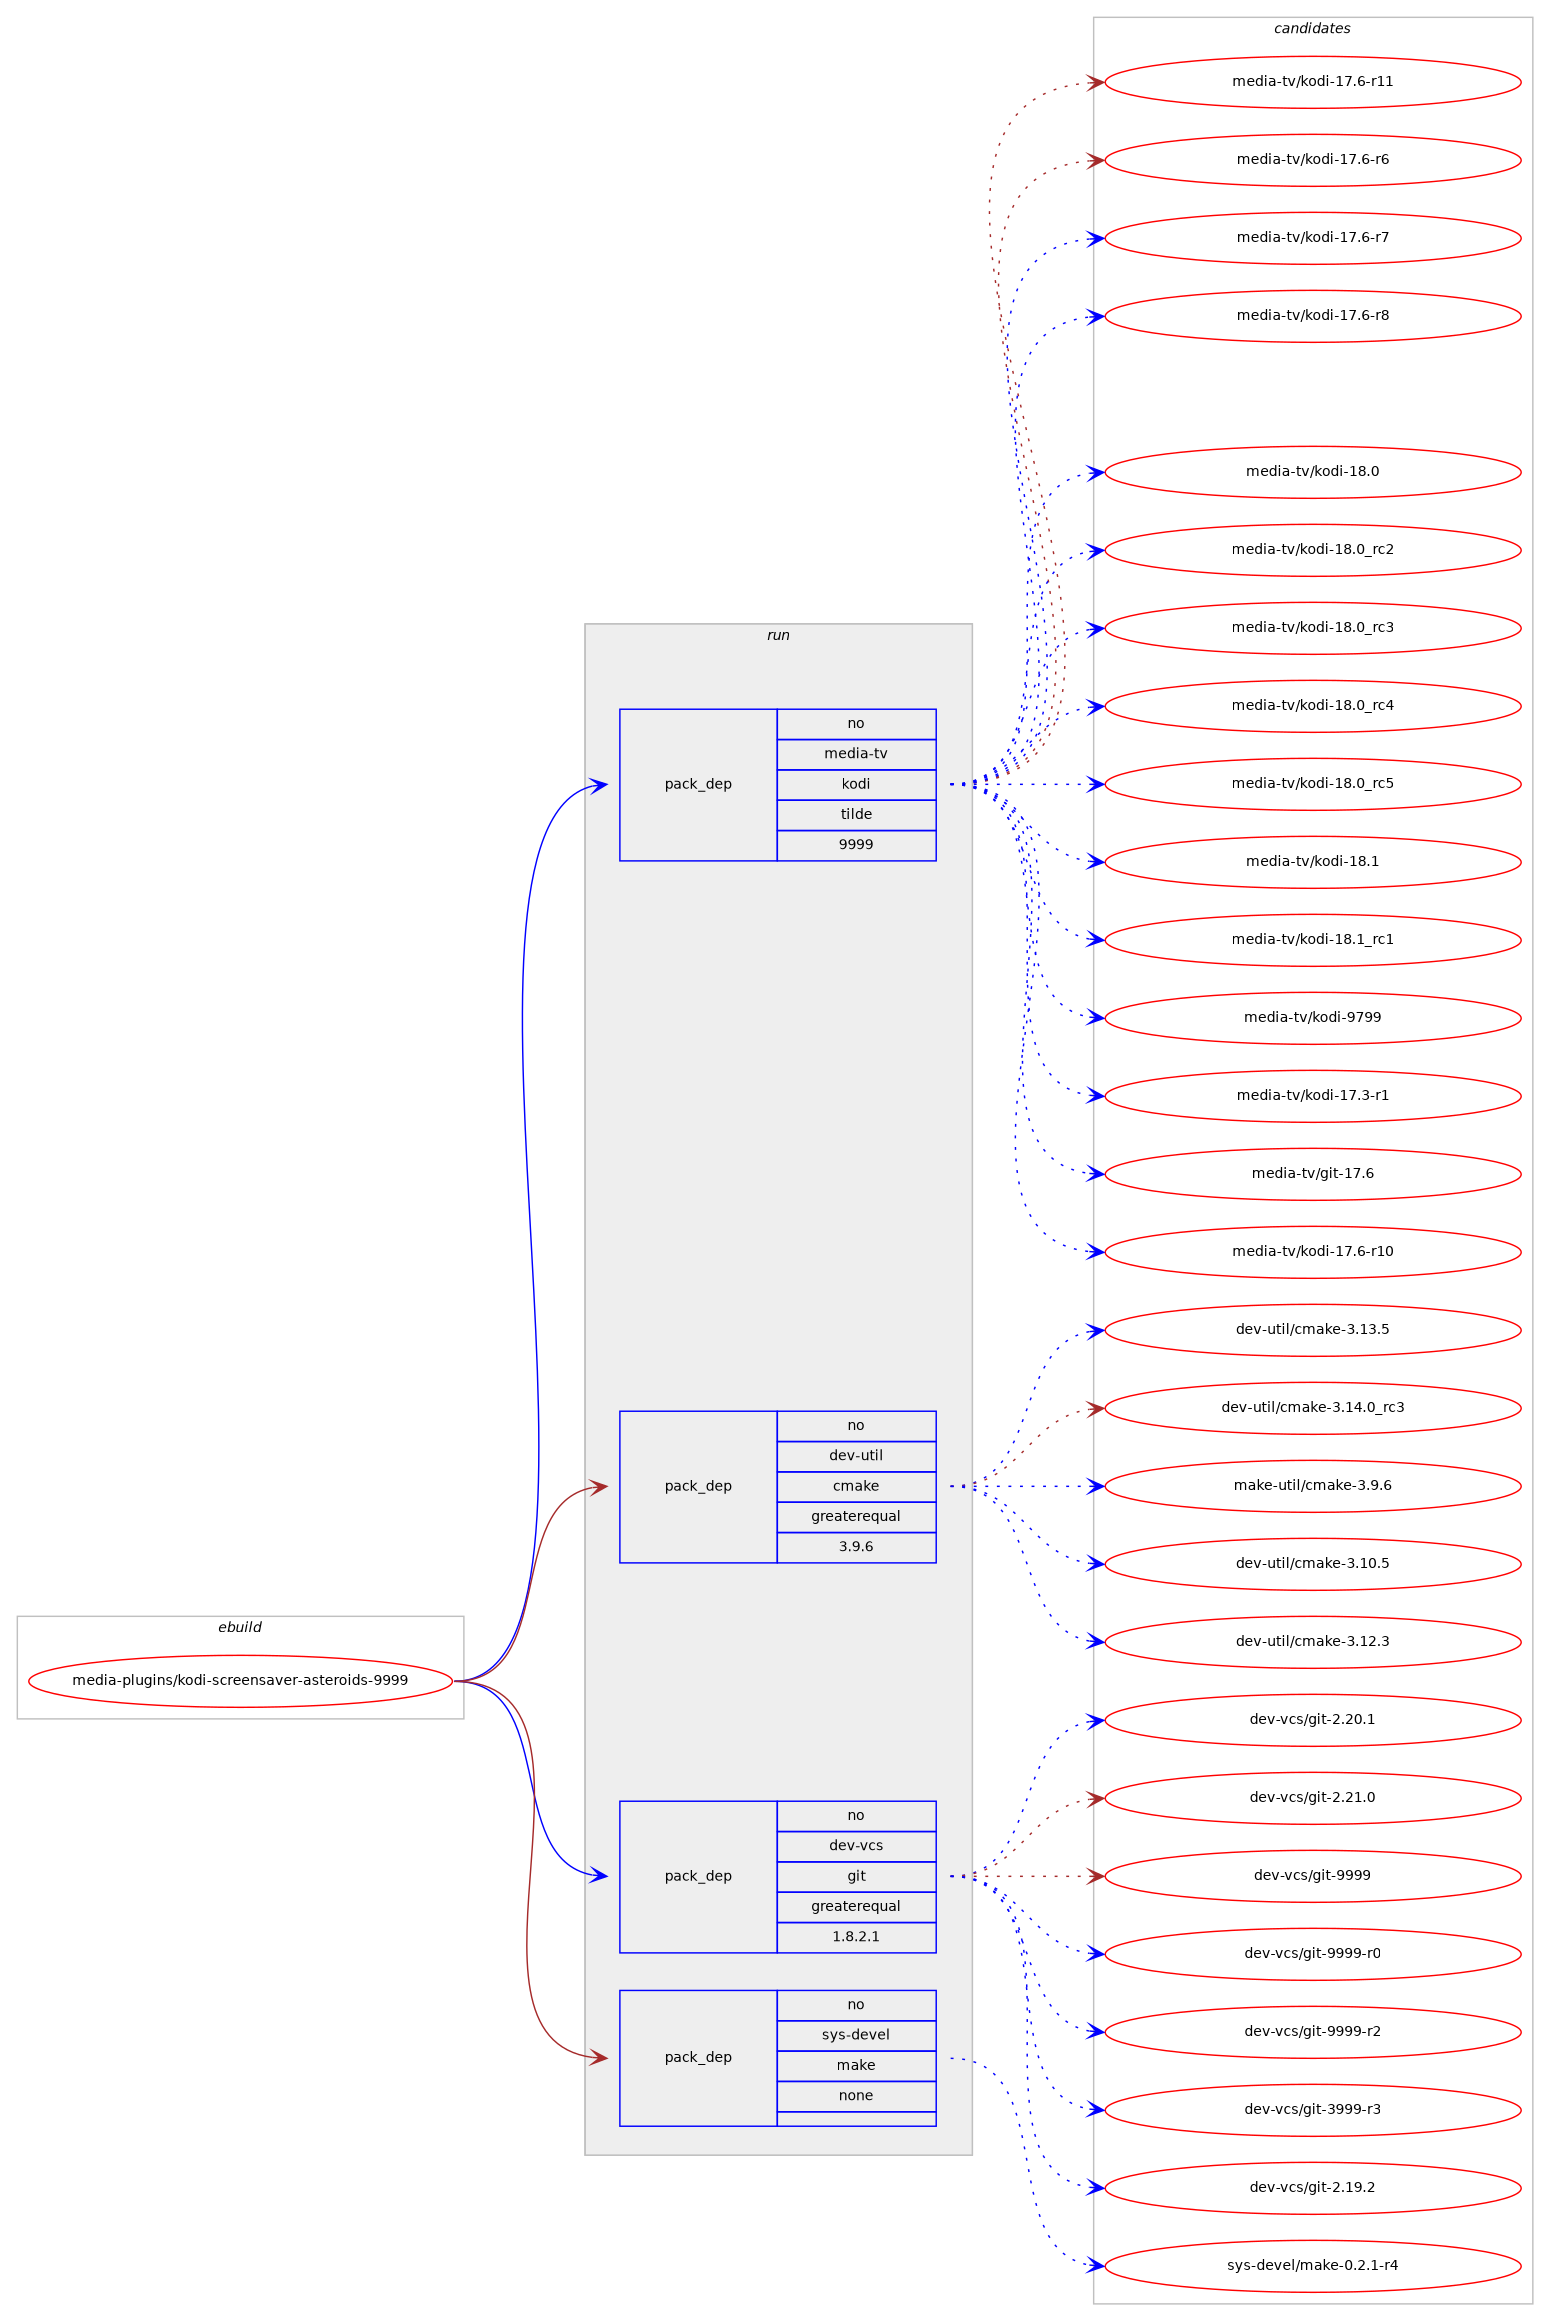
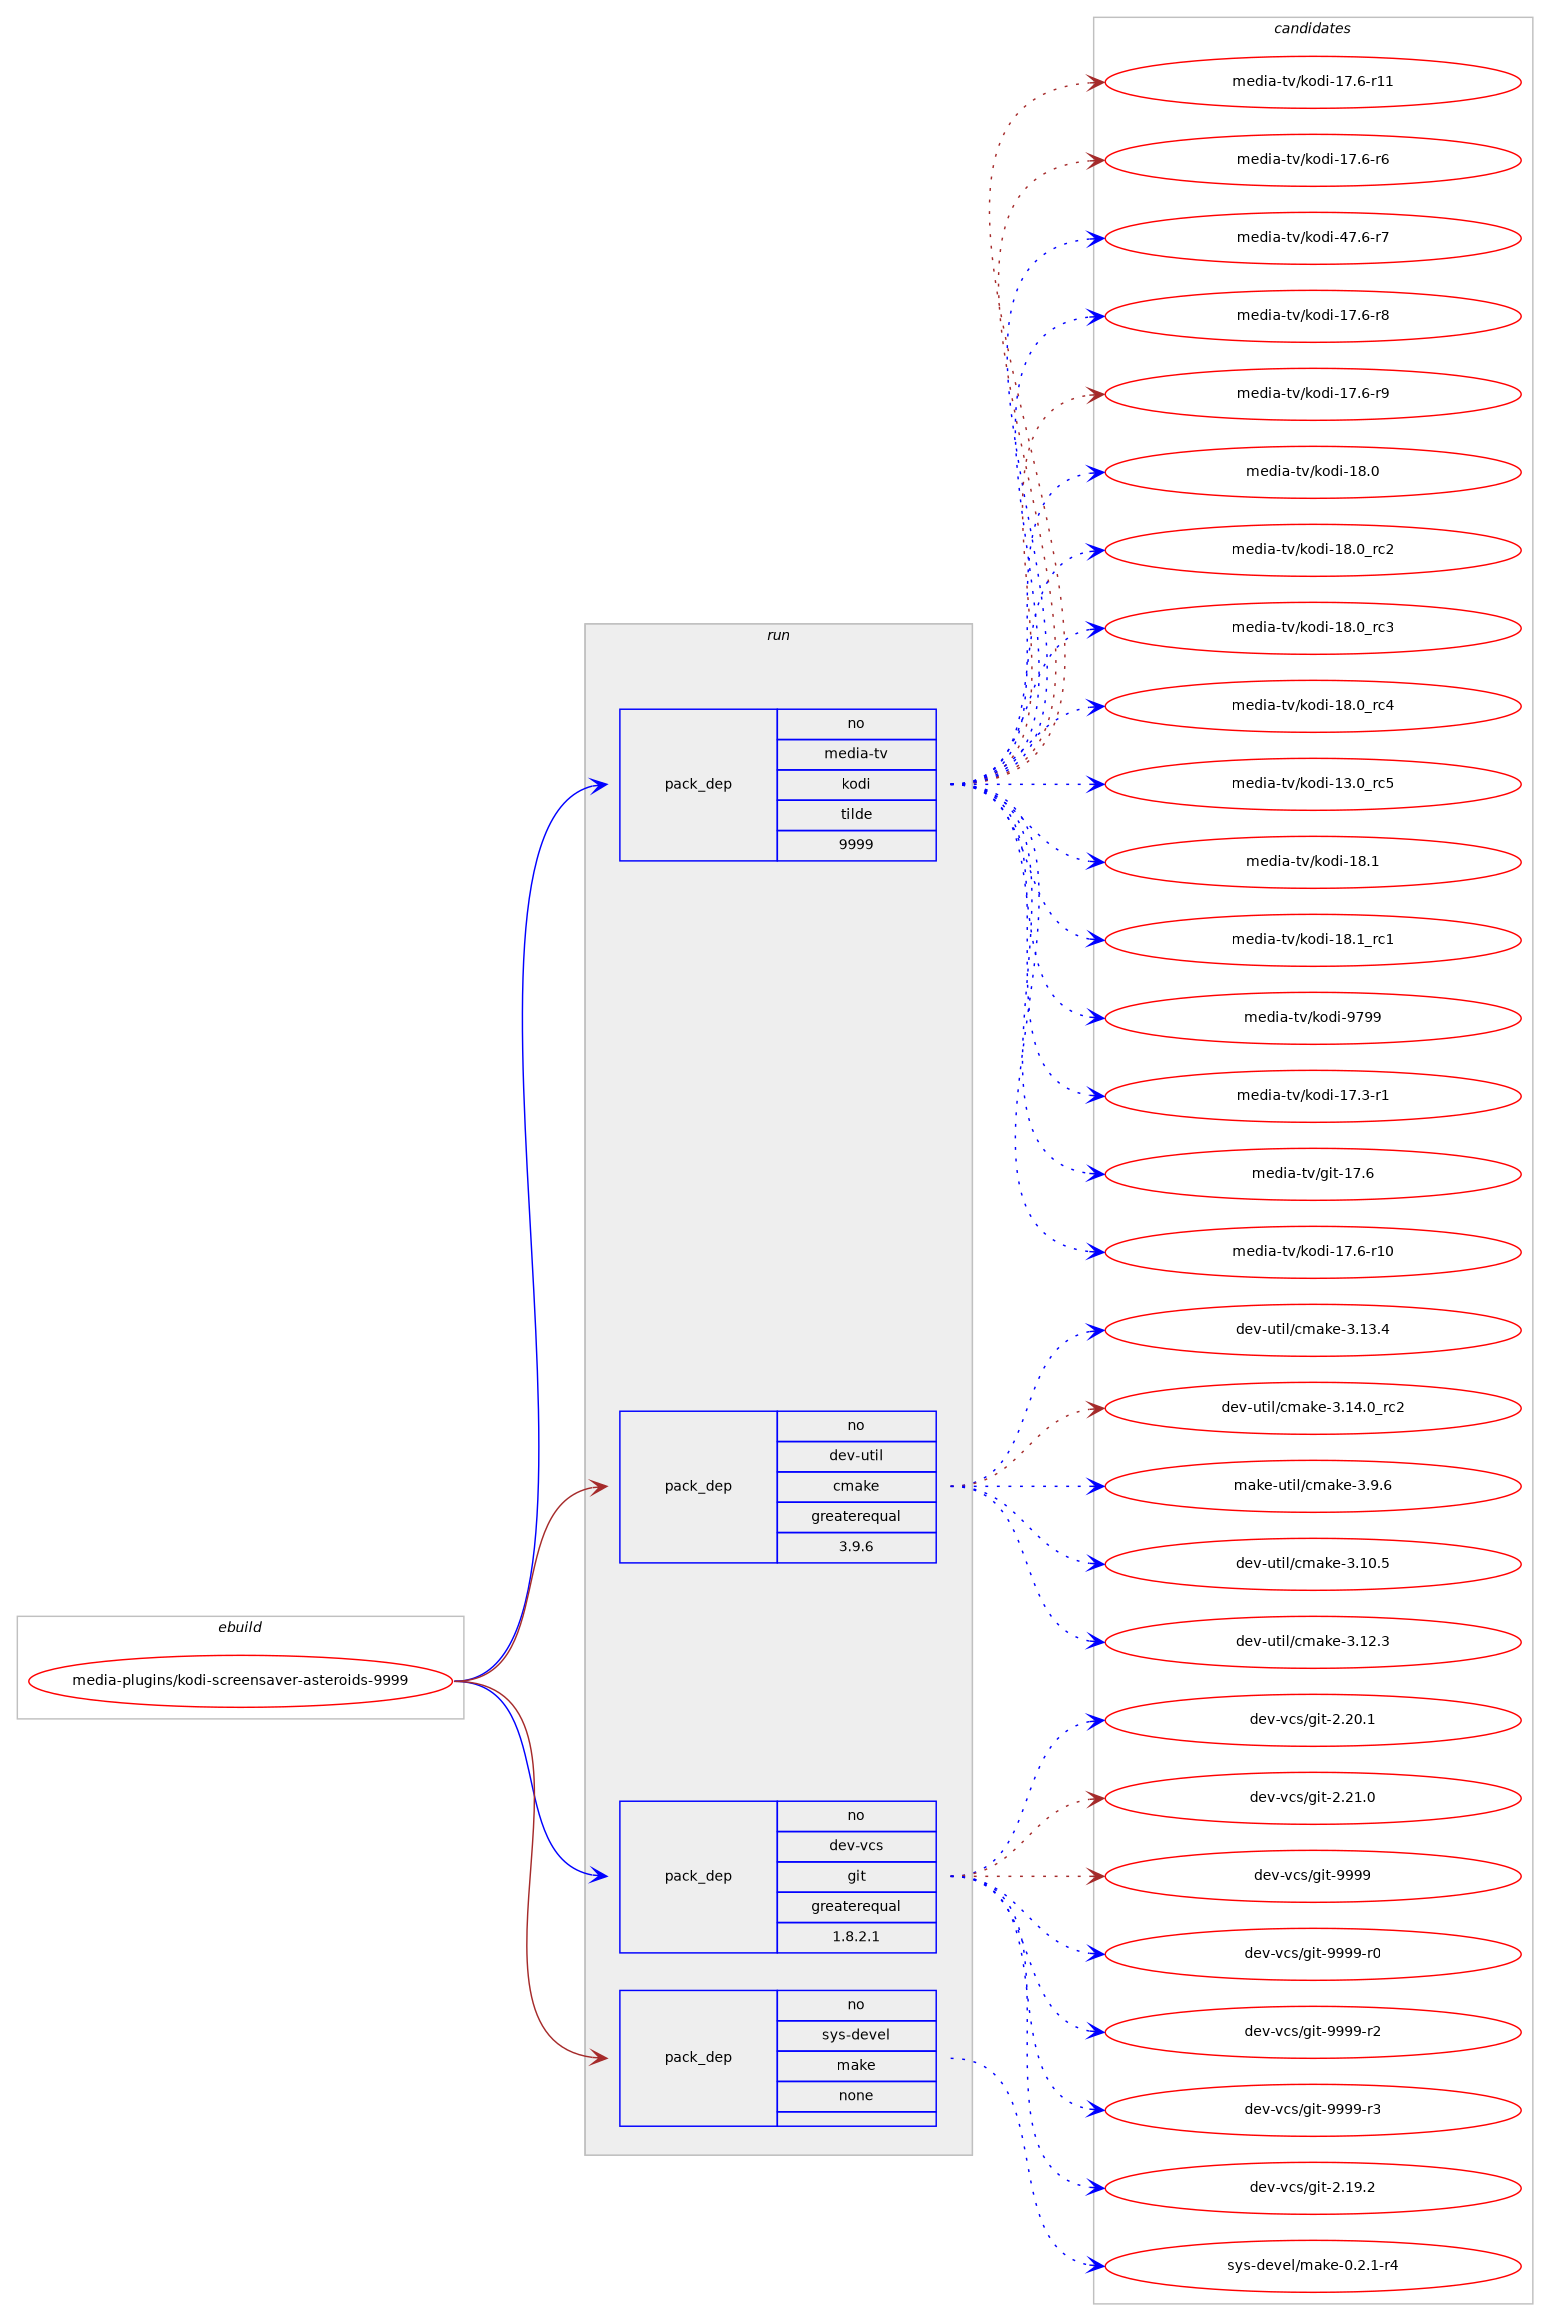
node "media-tv/kodi-17.6-r7": label "media-tv/kodi-17.6-r7" -> "media-tv/kodi-47.6-r7"
node "media-tv/kodi-17.6-r9": added
node "media-tv/kodi-18.0_rc5": label "media-tv/kodi-18.0_rc5" -> "media-tv/kodi-13.0_rc5"
node "dev-util/cmake-3.13.5": label "dev-util/cmake-3.13.5" -> "dev-util/cmake-3.13.4"
node "dev-util/cmake-3.14.0_rc3": label "dev-util/cmake-3.14.0_rc3" -> "dev-util/cmake-3.14.0_rc2"
node "dev-vcs/git-3999-r3": label "dev-vcs/git-3999-r3" -> "dev-vcs/git-9999-r3"
